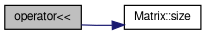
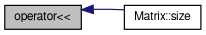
edge "operator<<" -> "Matrix::size": reversed
